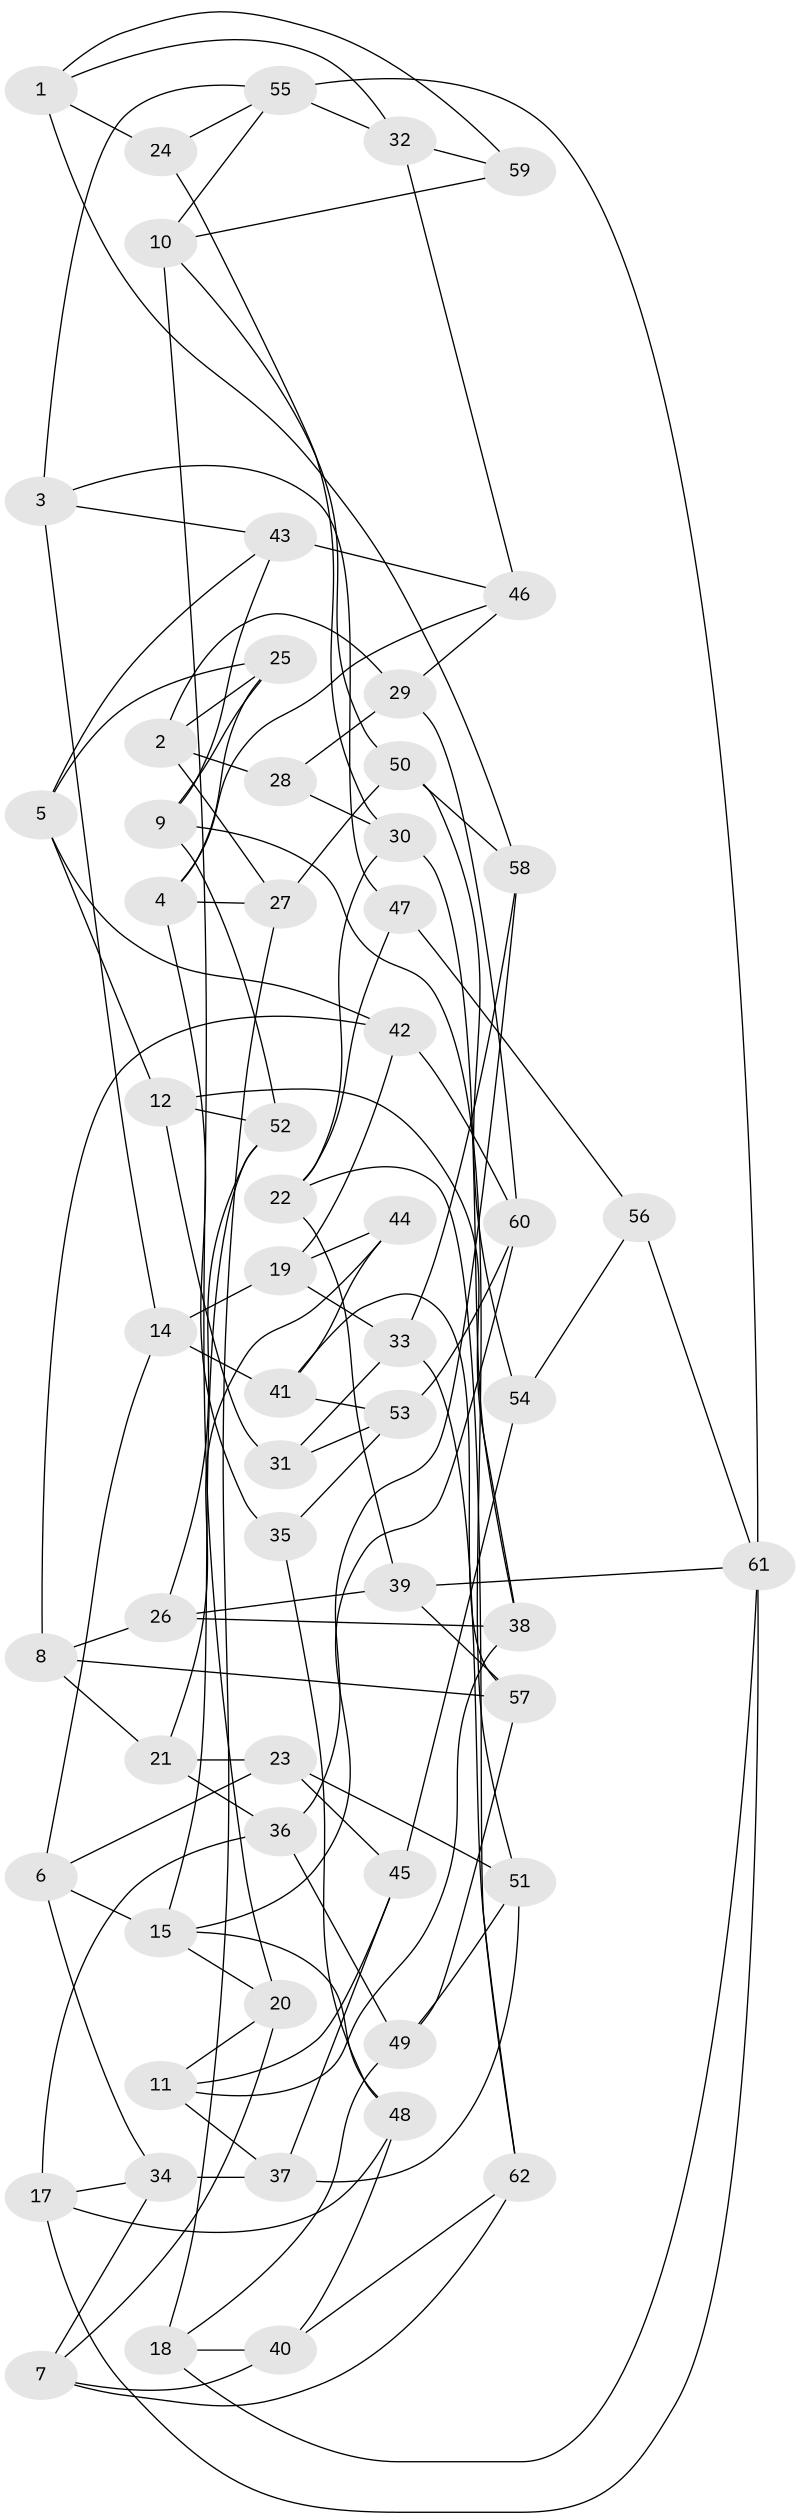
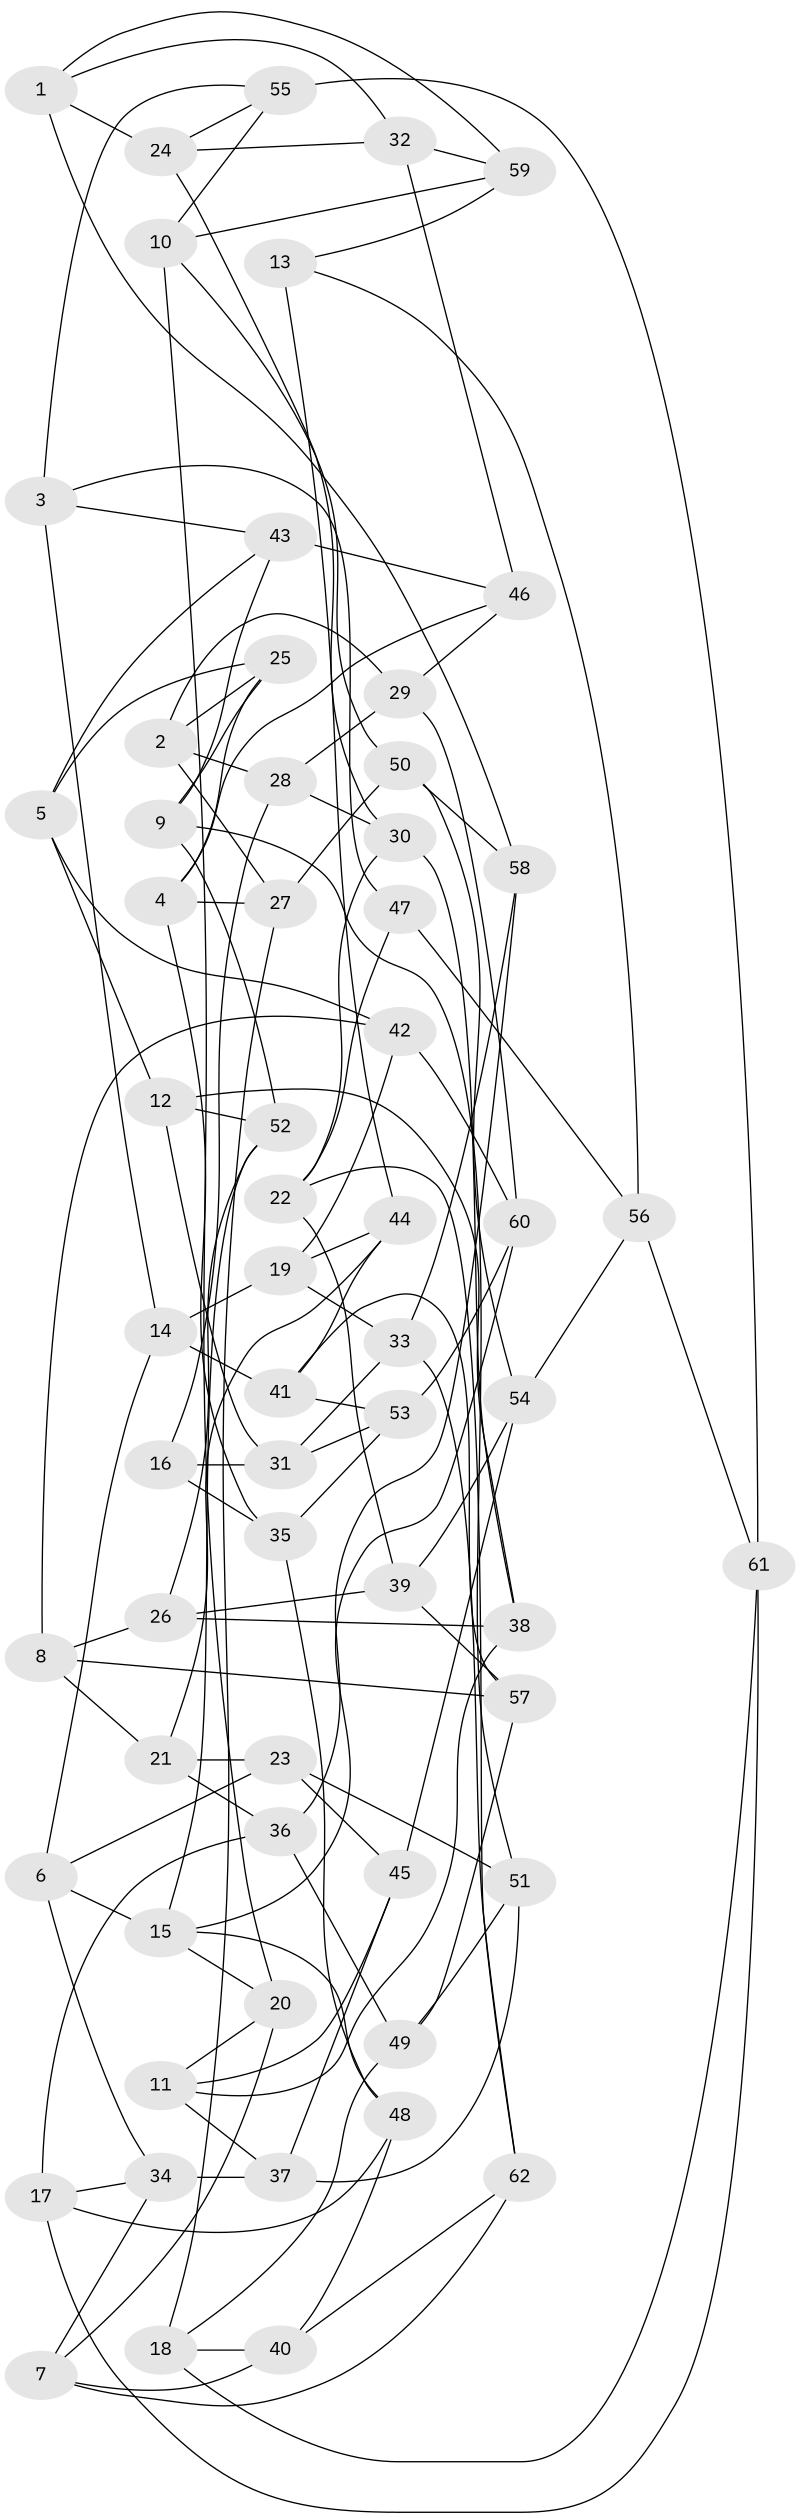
edge "55" -- "32": now "24" -- "32"
node "13": added
node "16": added
edge "61" -- "39": now "54" -- "39"
